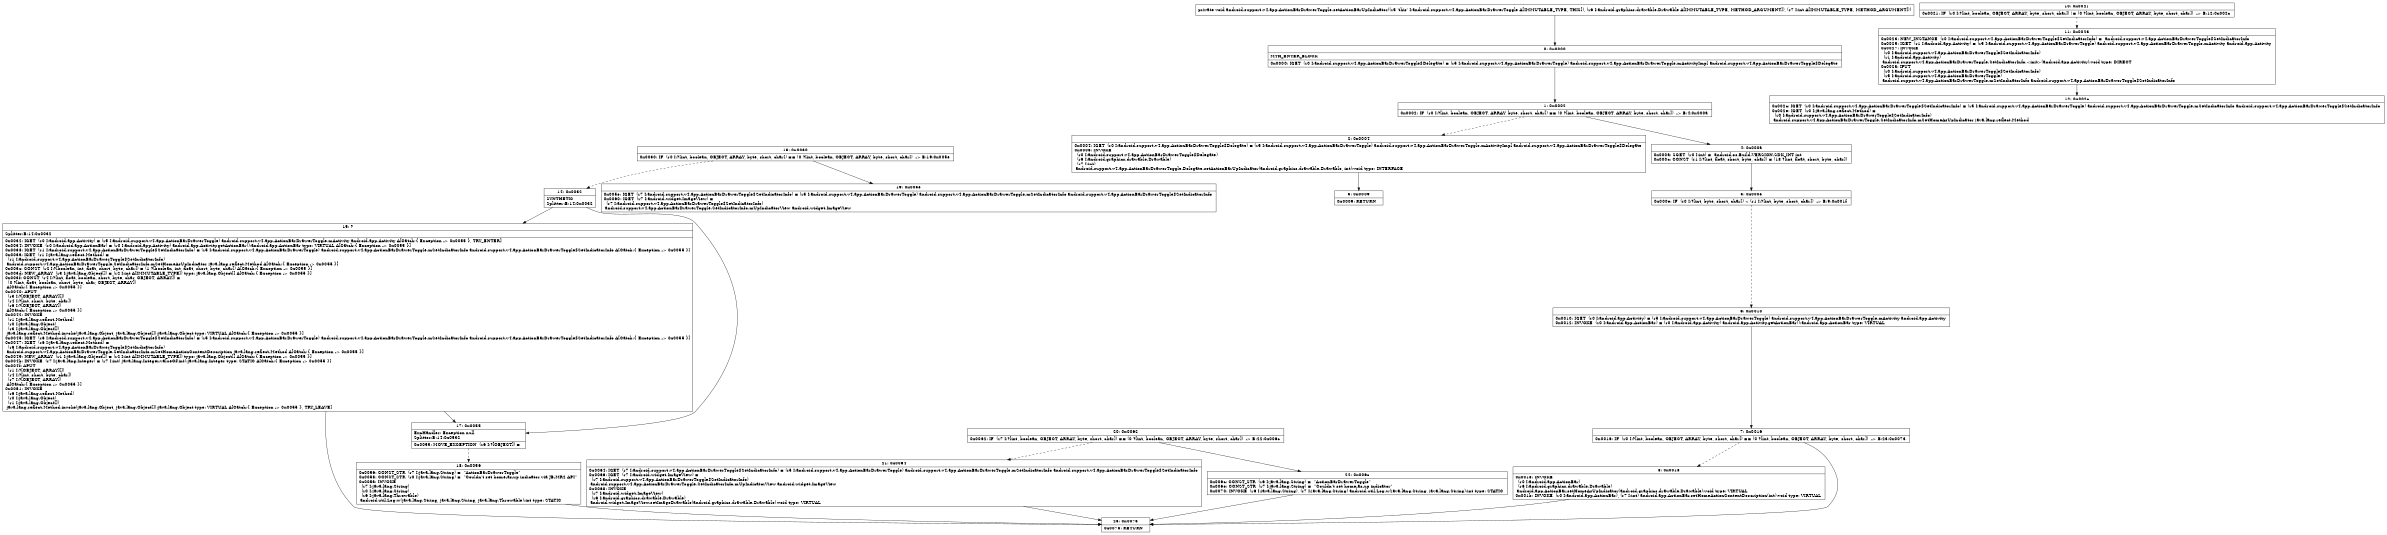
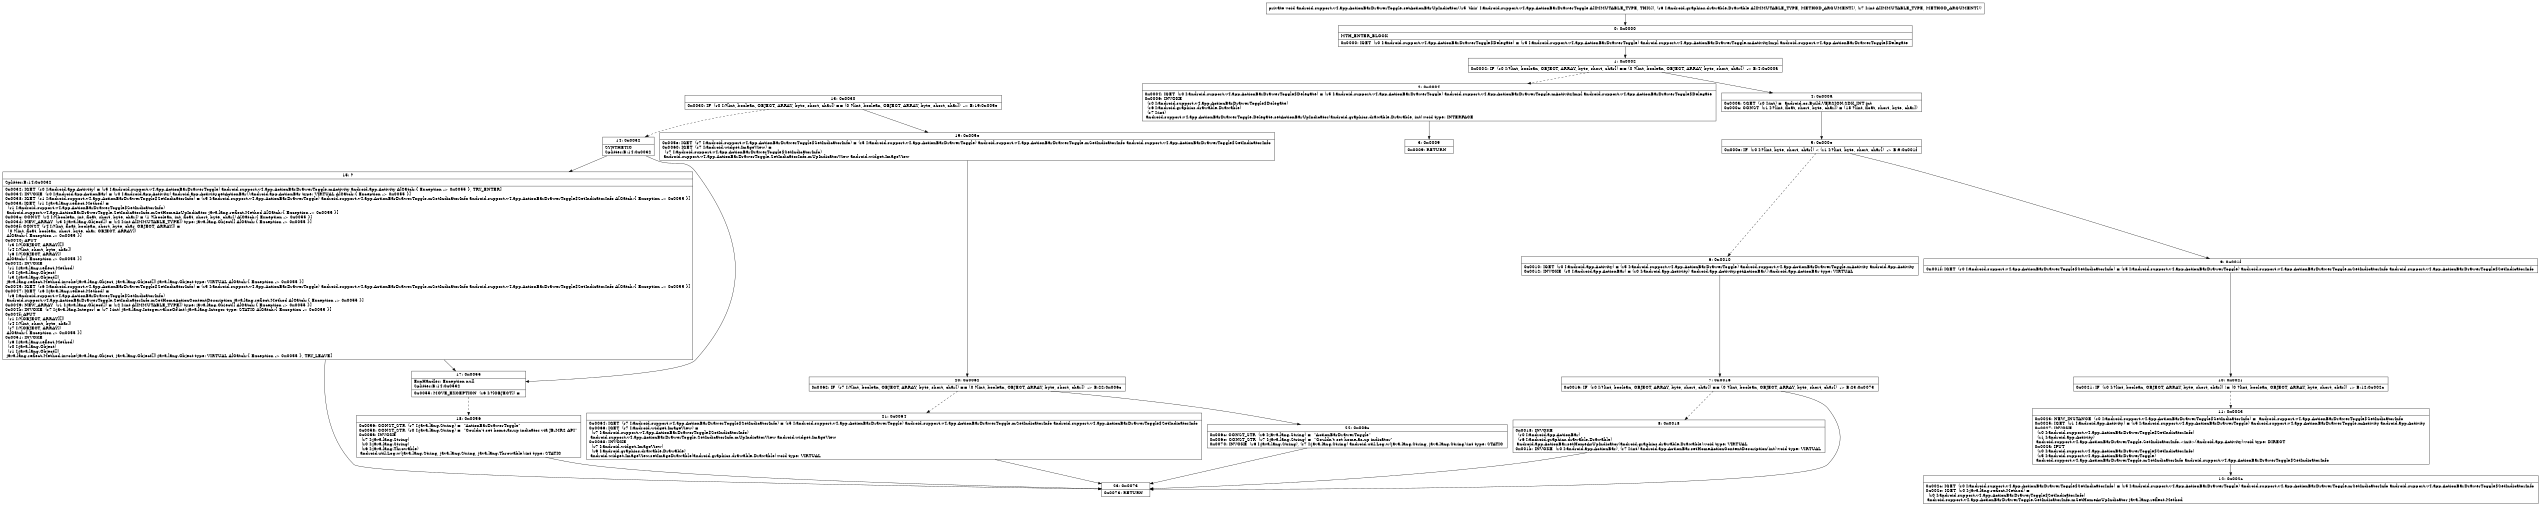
node "9: 0x001f": added
edge "19: 0x005e" -> "20: 0x0062": added
